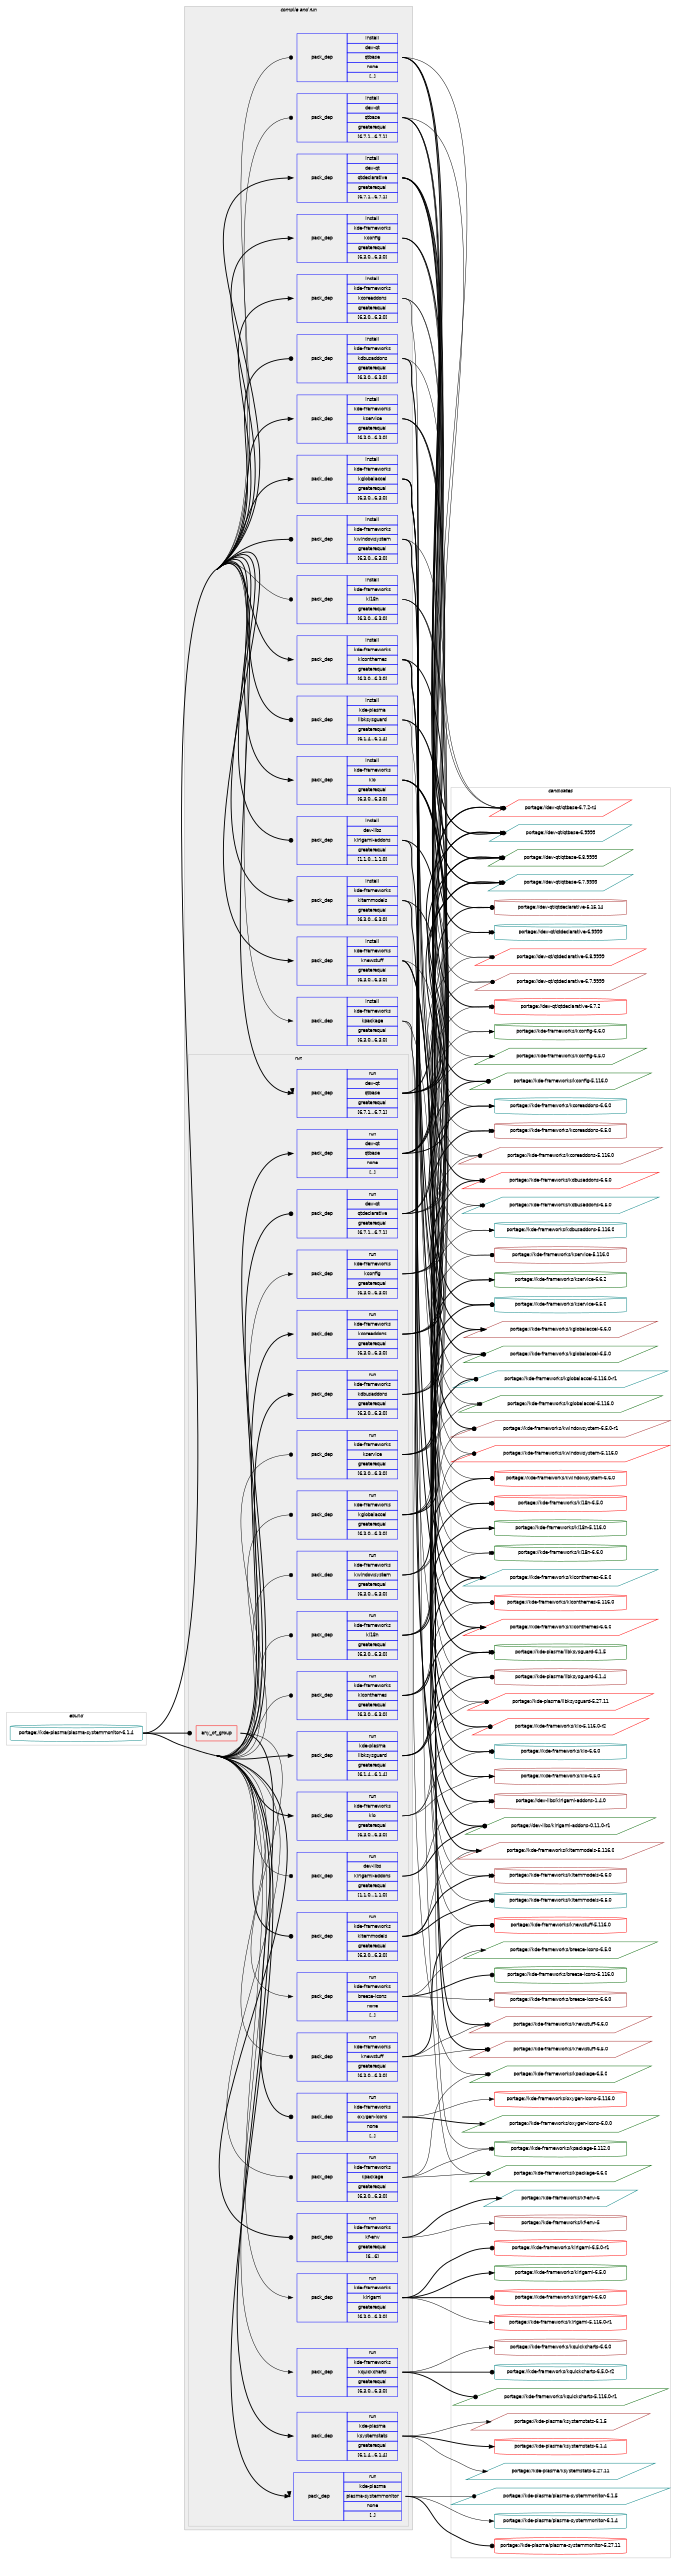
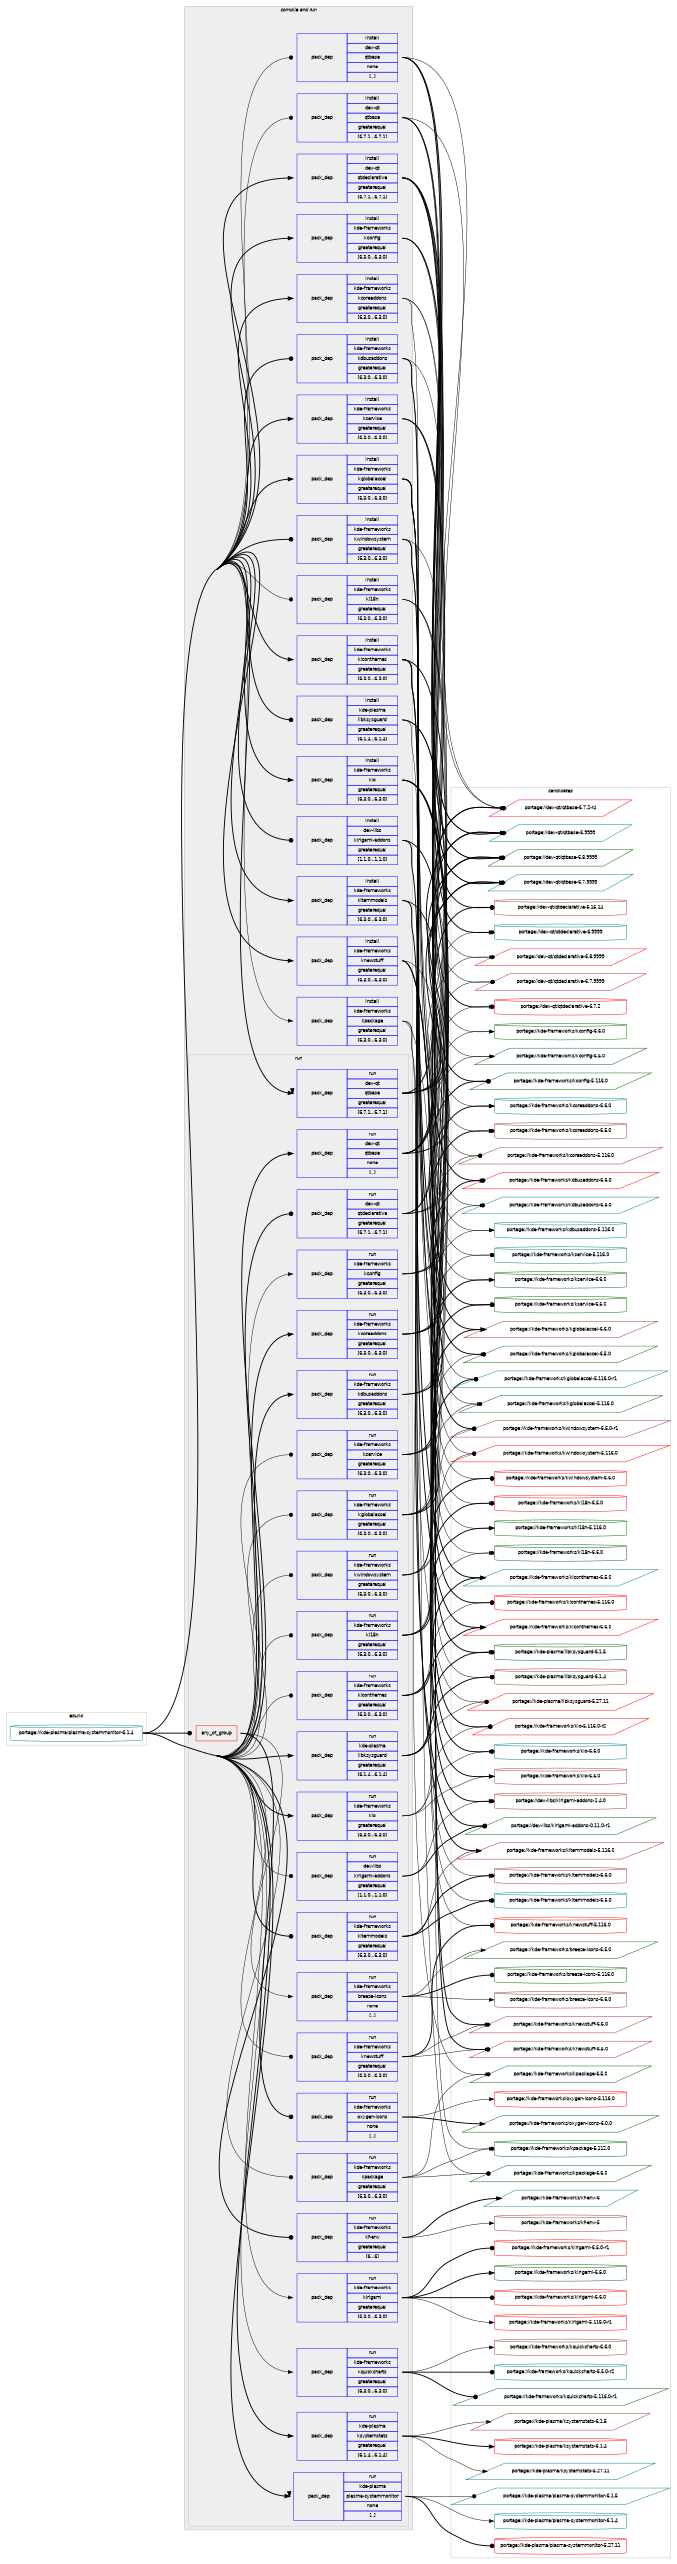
node "portage://kde-frameworks/kservice-5.116.0": color brown -> teal
node "portage://kde-frameworks/kservice-6.6.2": label "portage://kde-frameworks/kservice-6.6.2" -> "portage://kde-frameworks/kservice-6.6.0"
node "portage://kde-frameworks/kservice-6.5.0": color teal -> darkgreen
